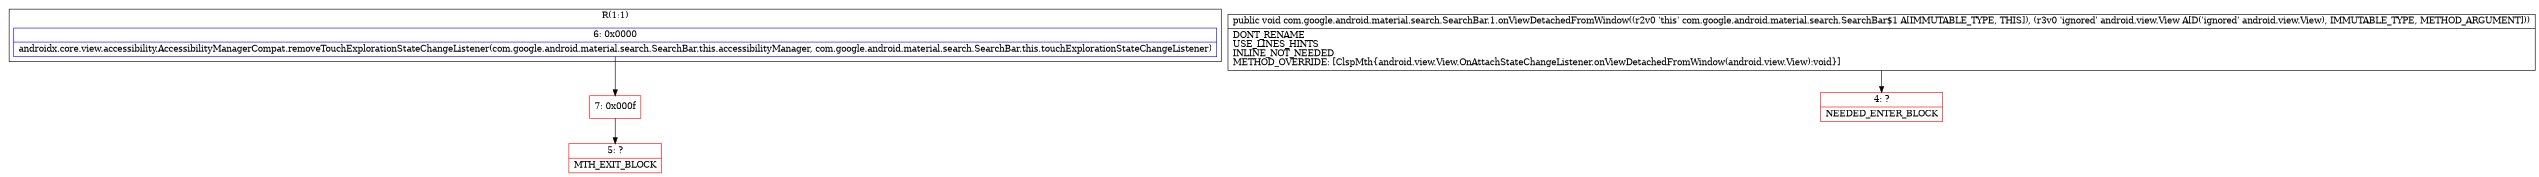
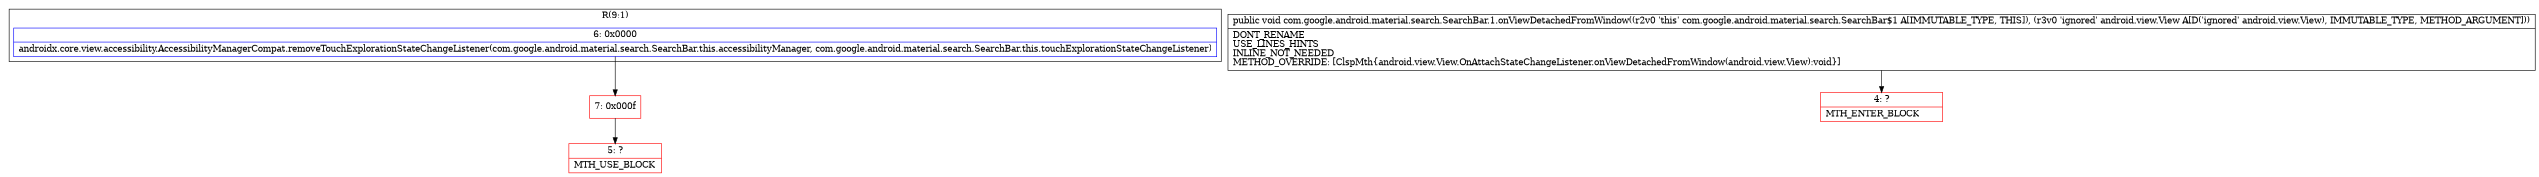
cluster "R(1:1)": label "R(1:1)" -> "R(9:1)"
node "4: ?": text "NEEDED_ENTER_BLOCK" -> "MTH_ENTER_BLOCK"
node "5: ?": text "MTH_EXIT_BLOCK" -> "MTH_USE_BLOCK"
